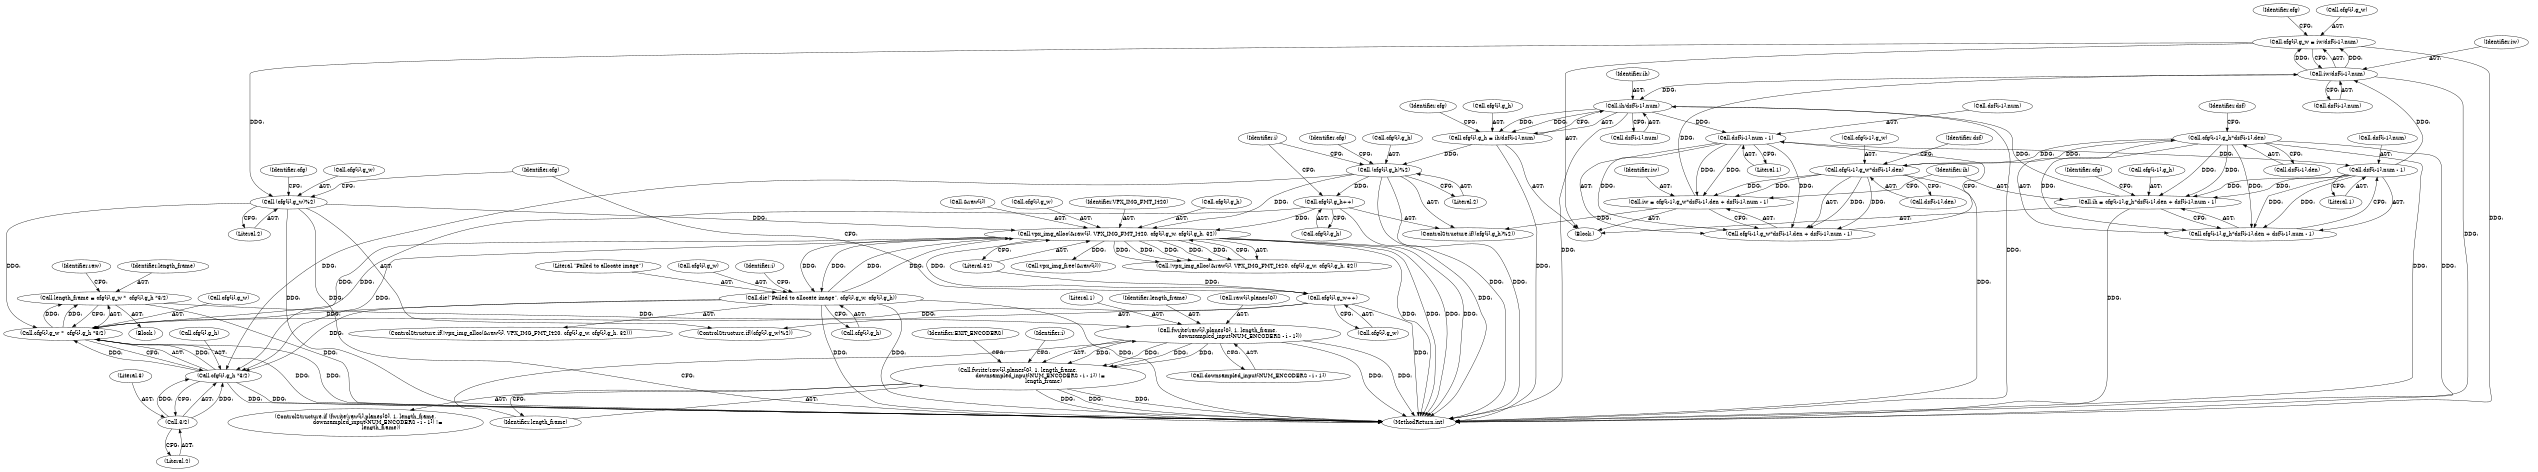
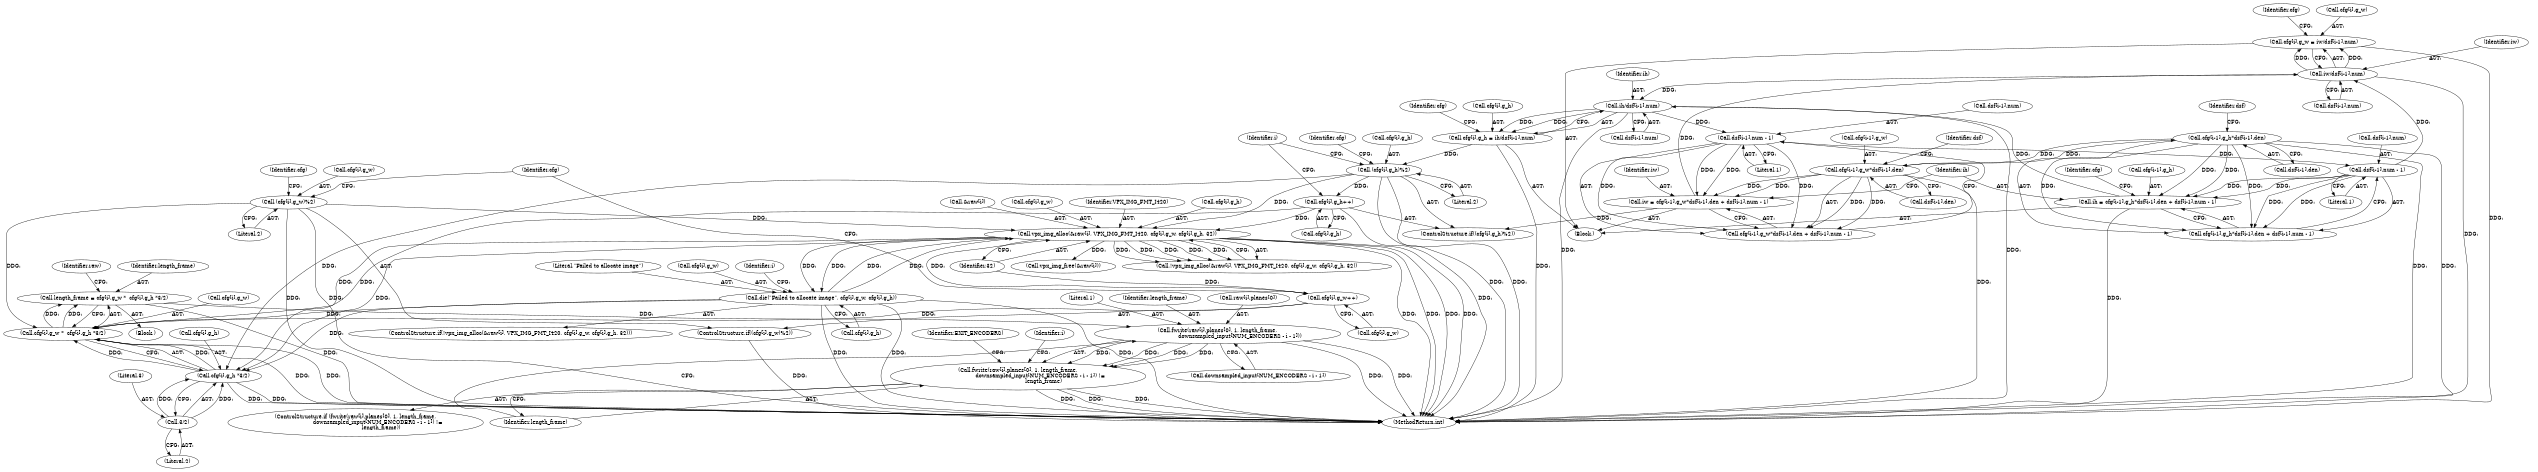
edge "(Call,cfg[i].g_w = iw/dsf[i-1].num)" -> "(Call,(cfg[i].g_w)%2)": removed, label "DDG:"
node "(Literal,32)": label "(Literal,32)" -> "(Identifier,32)"
edge "(Call,cfg[i].g_w++)" -> "(MethodReturn,int)": now "(ControlStructure,if((cfg[i].g_w)%2))" -> "(MethodReturn,int)"
